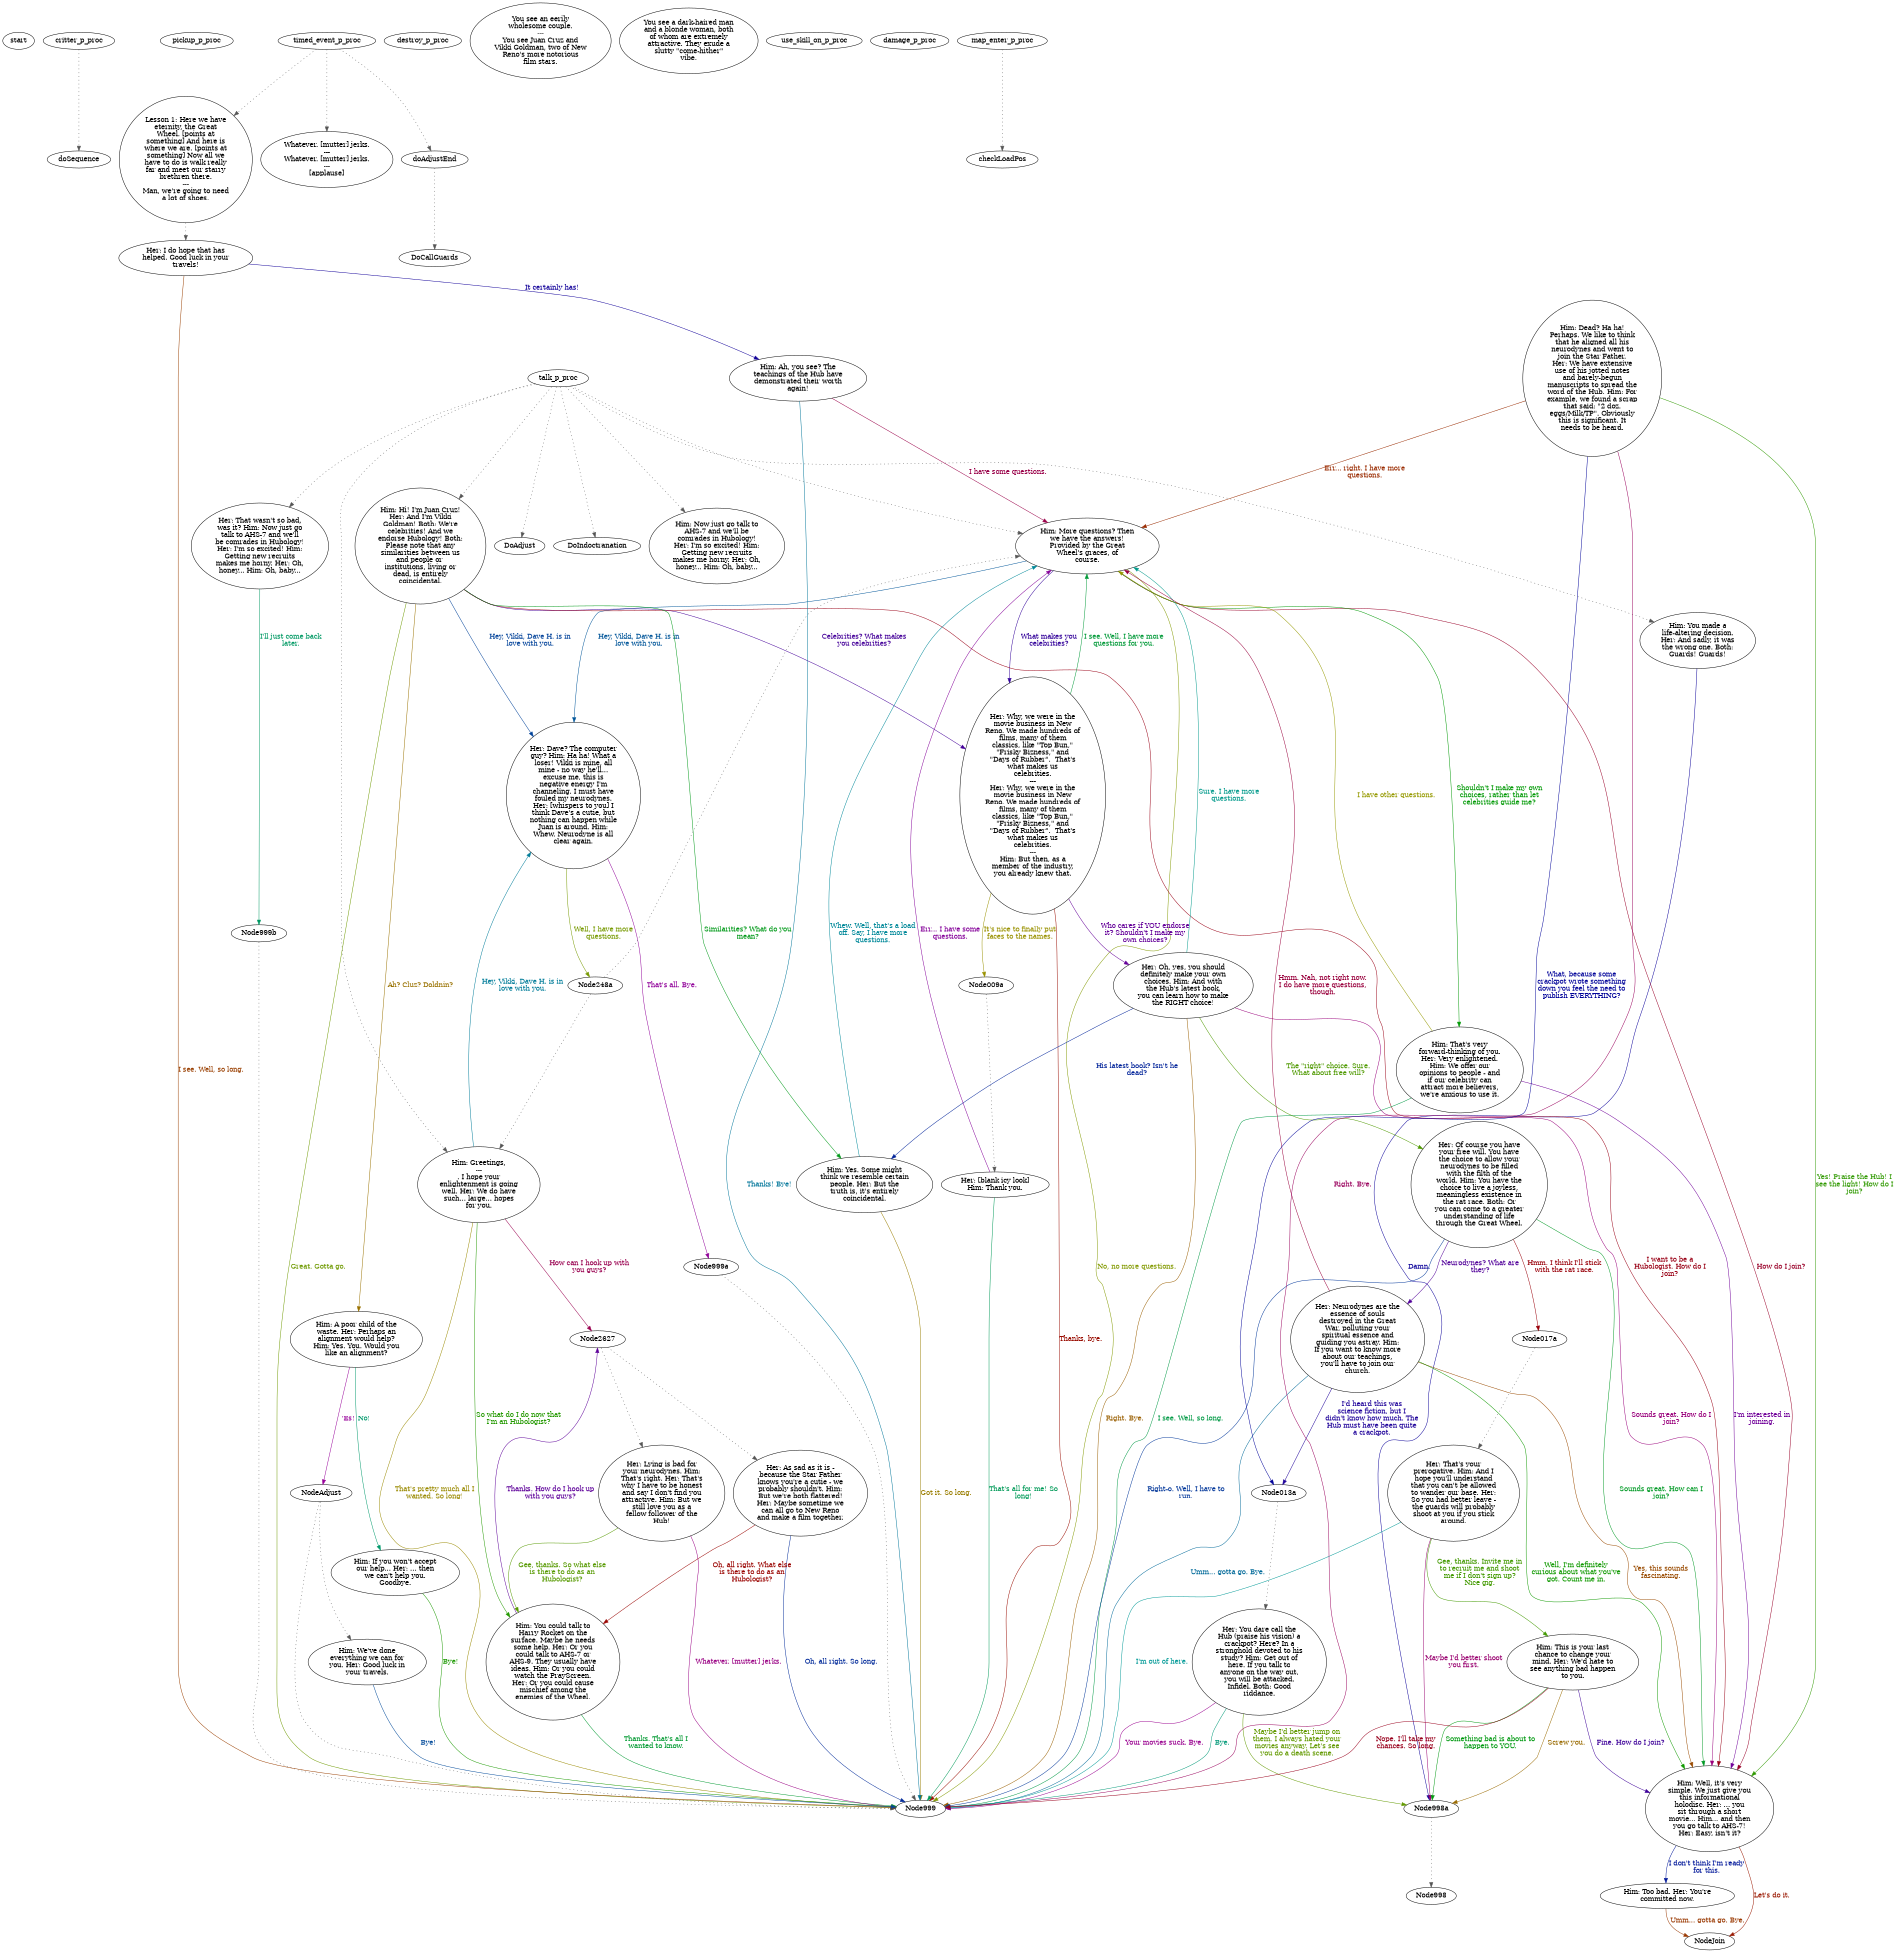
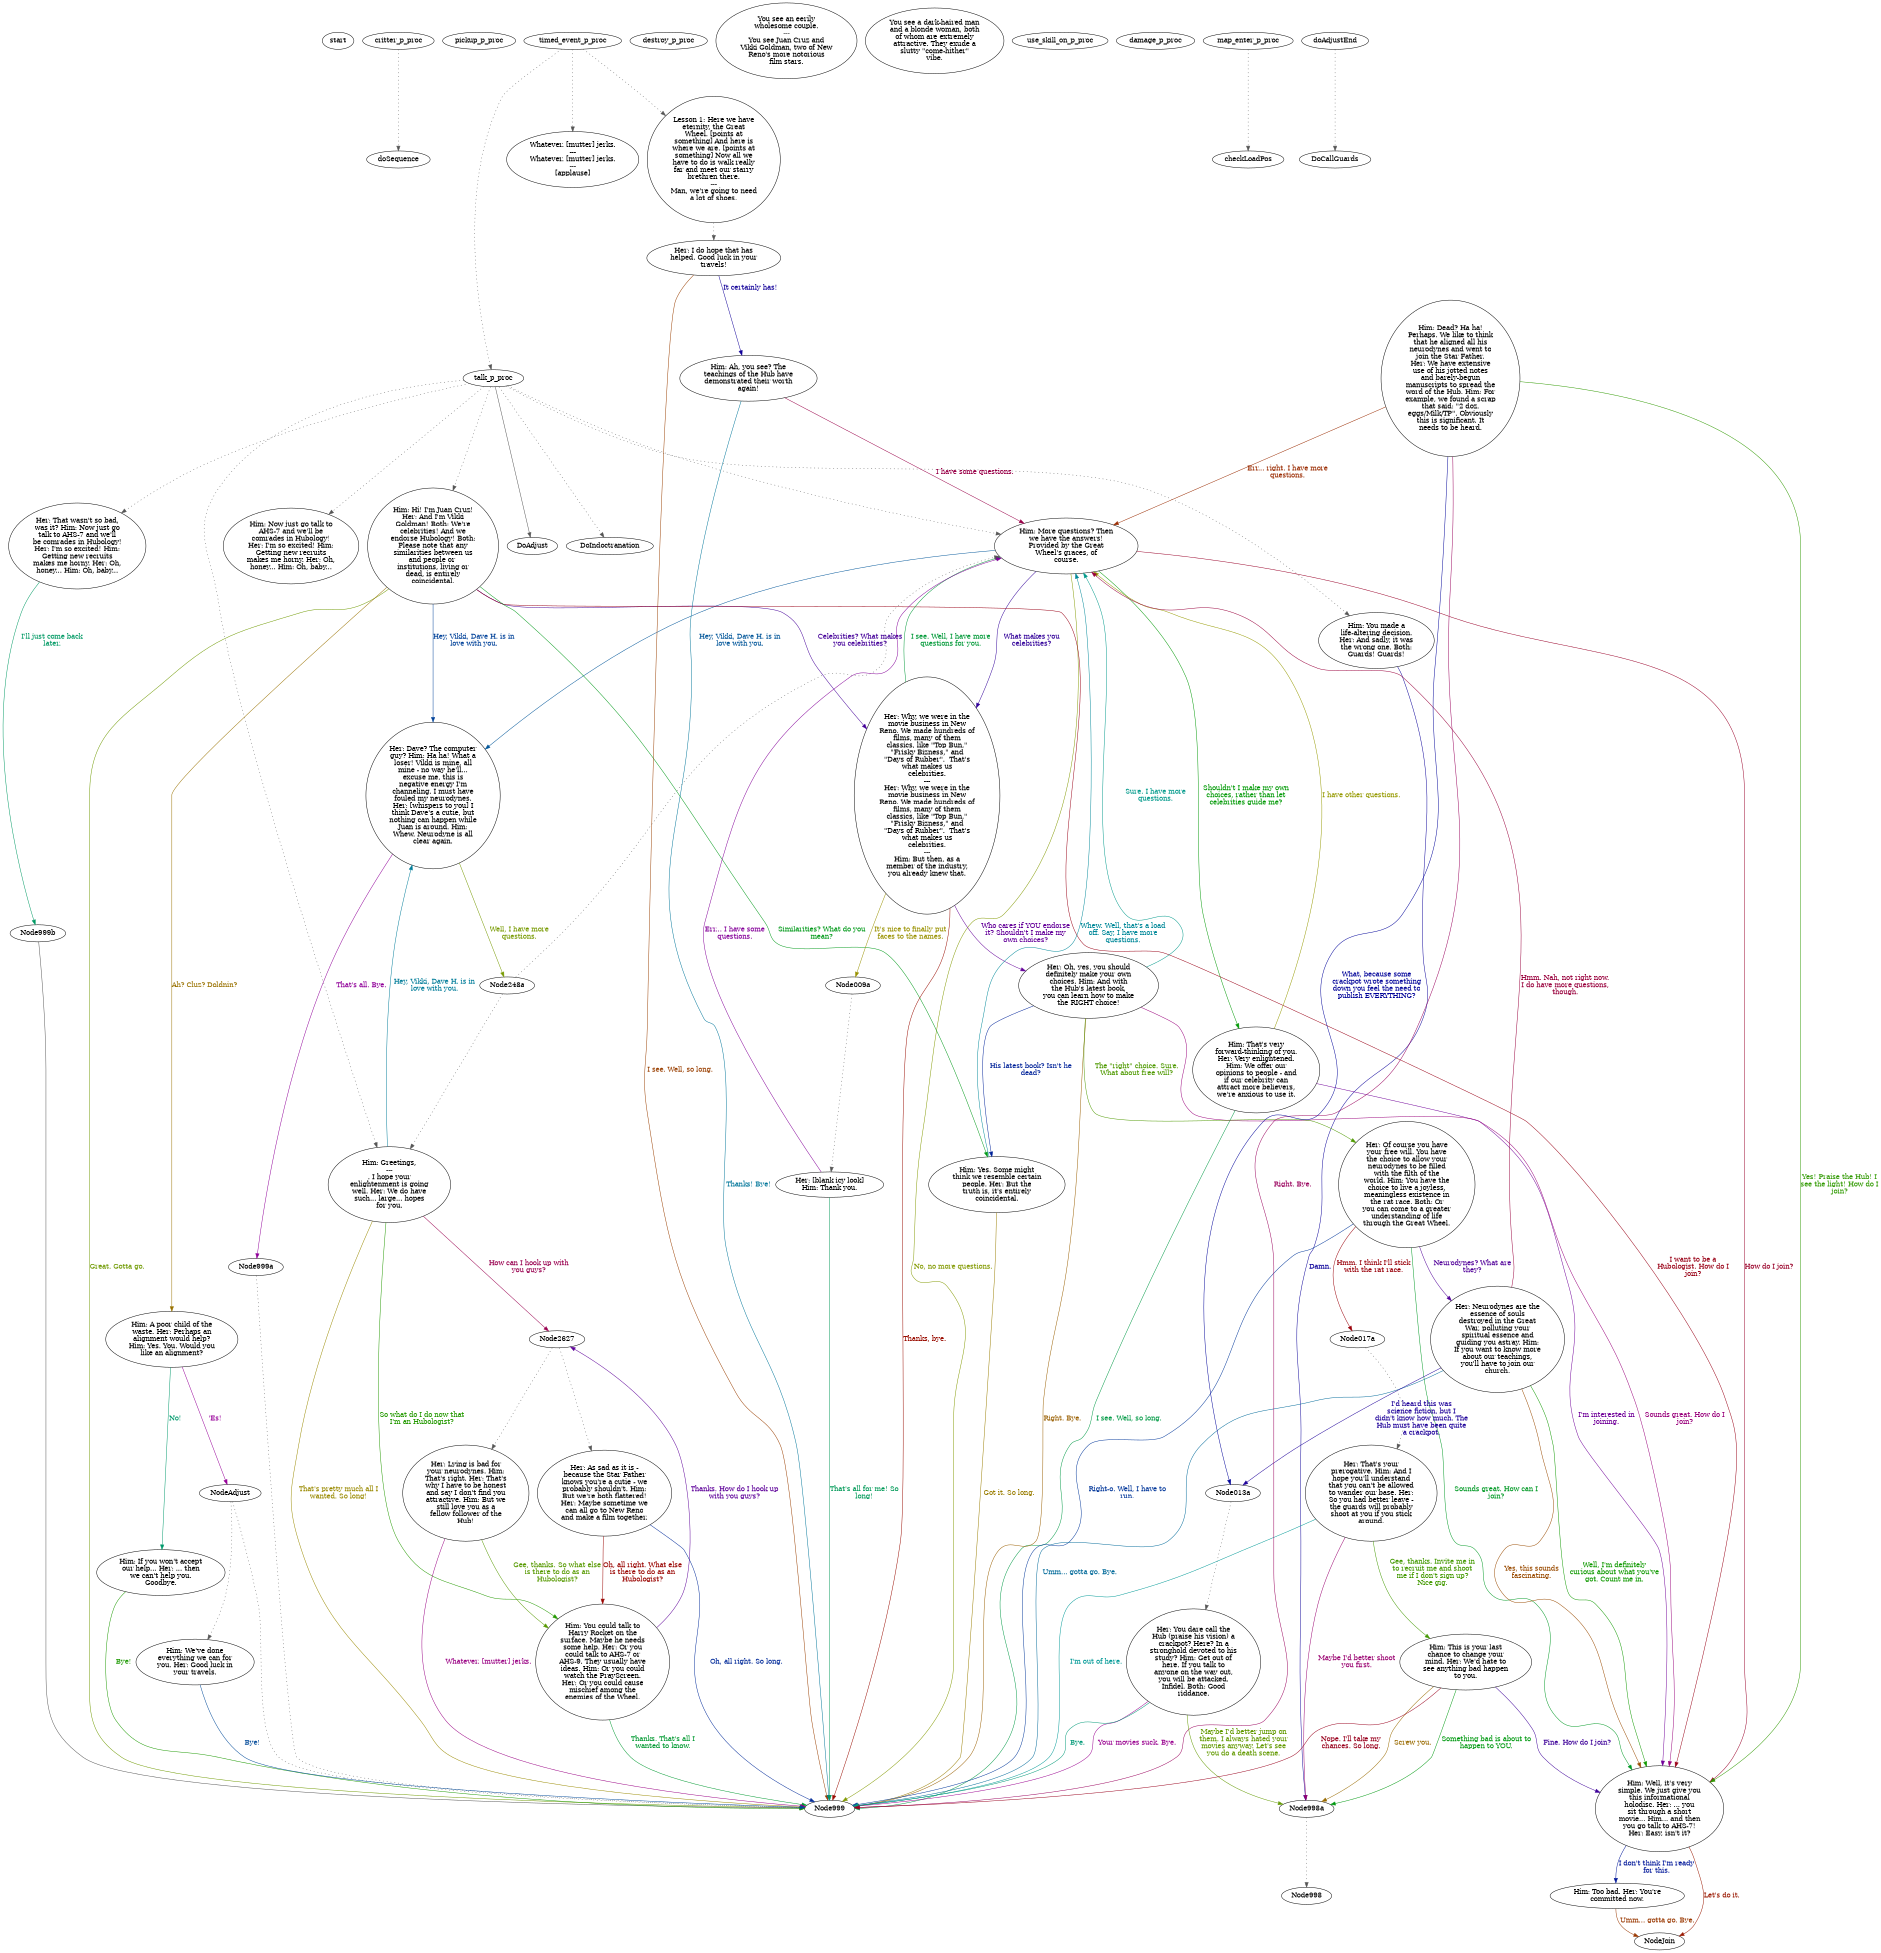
edge "timed_event_p_proc" -> "doAdjustEnd": now "timed_event_p_proc" -> "talk_p_proc"
edge "talk_p_proc" -> "DoAdjust": style dotted -> solid
edge "Node999b" -> "Node999": style dotted -> solid
